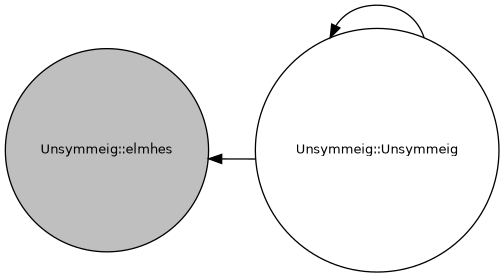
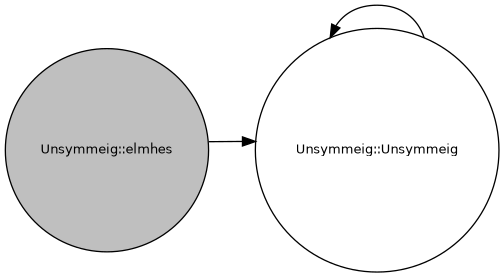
edge "Unsymmeig::Unsymmeig" -> "Unsymmeig::elmhes": reversed
